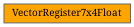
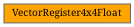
node "VectorRegister7x4Float": label "VectorRegister7x4Float" -> "VectorRegister4x4Float"
